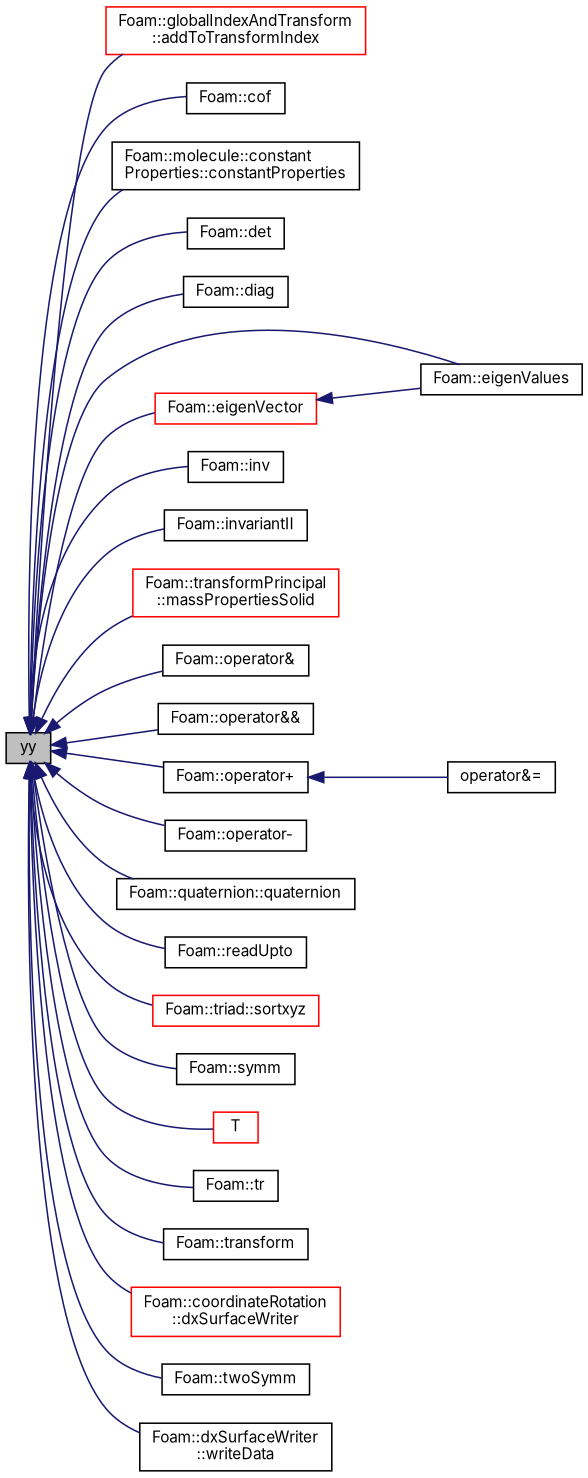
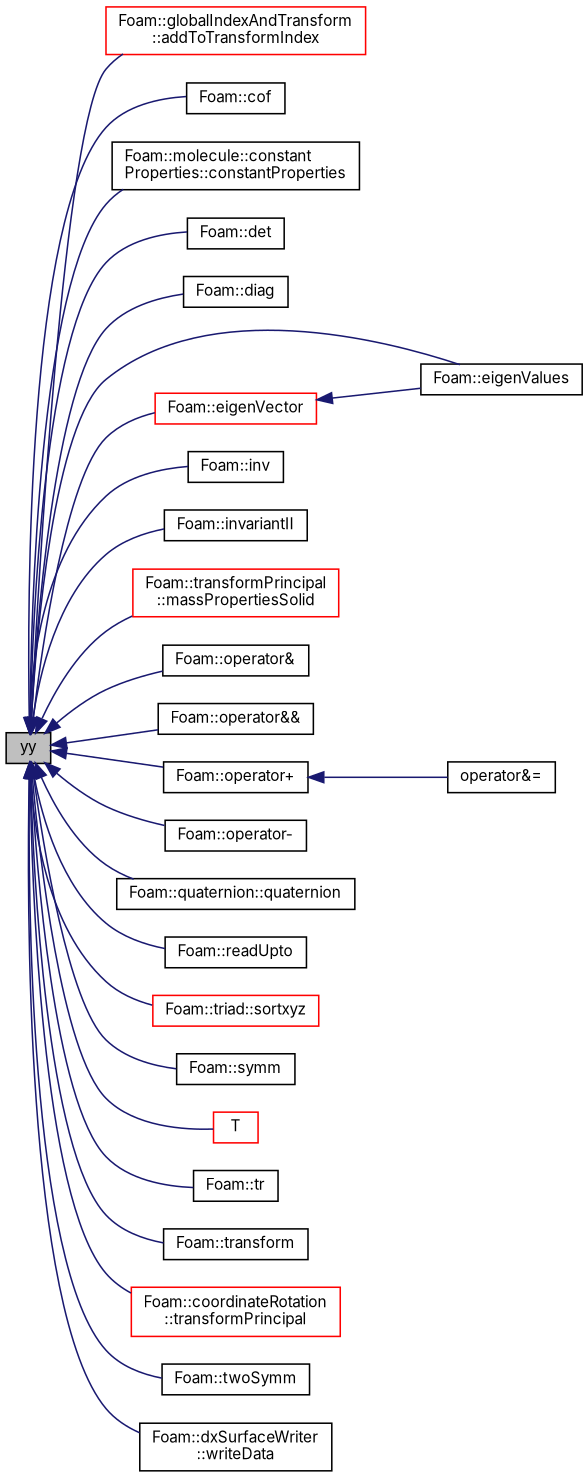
node "Foam::coordinateRotation ::dxSurfaceWriter": label "Foam::coordinateRotation ::dxSurfaceWriter" -> "Foam::coordinateRotation ::transformPrincipal"
